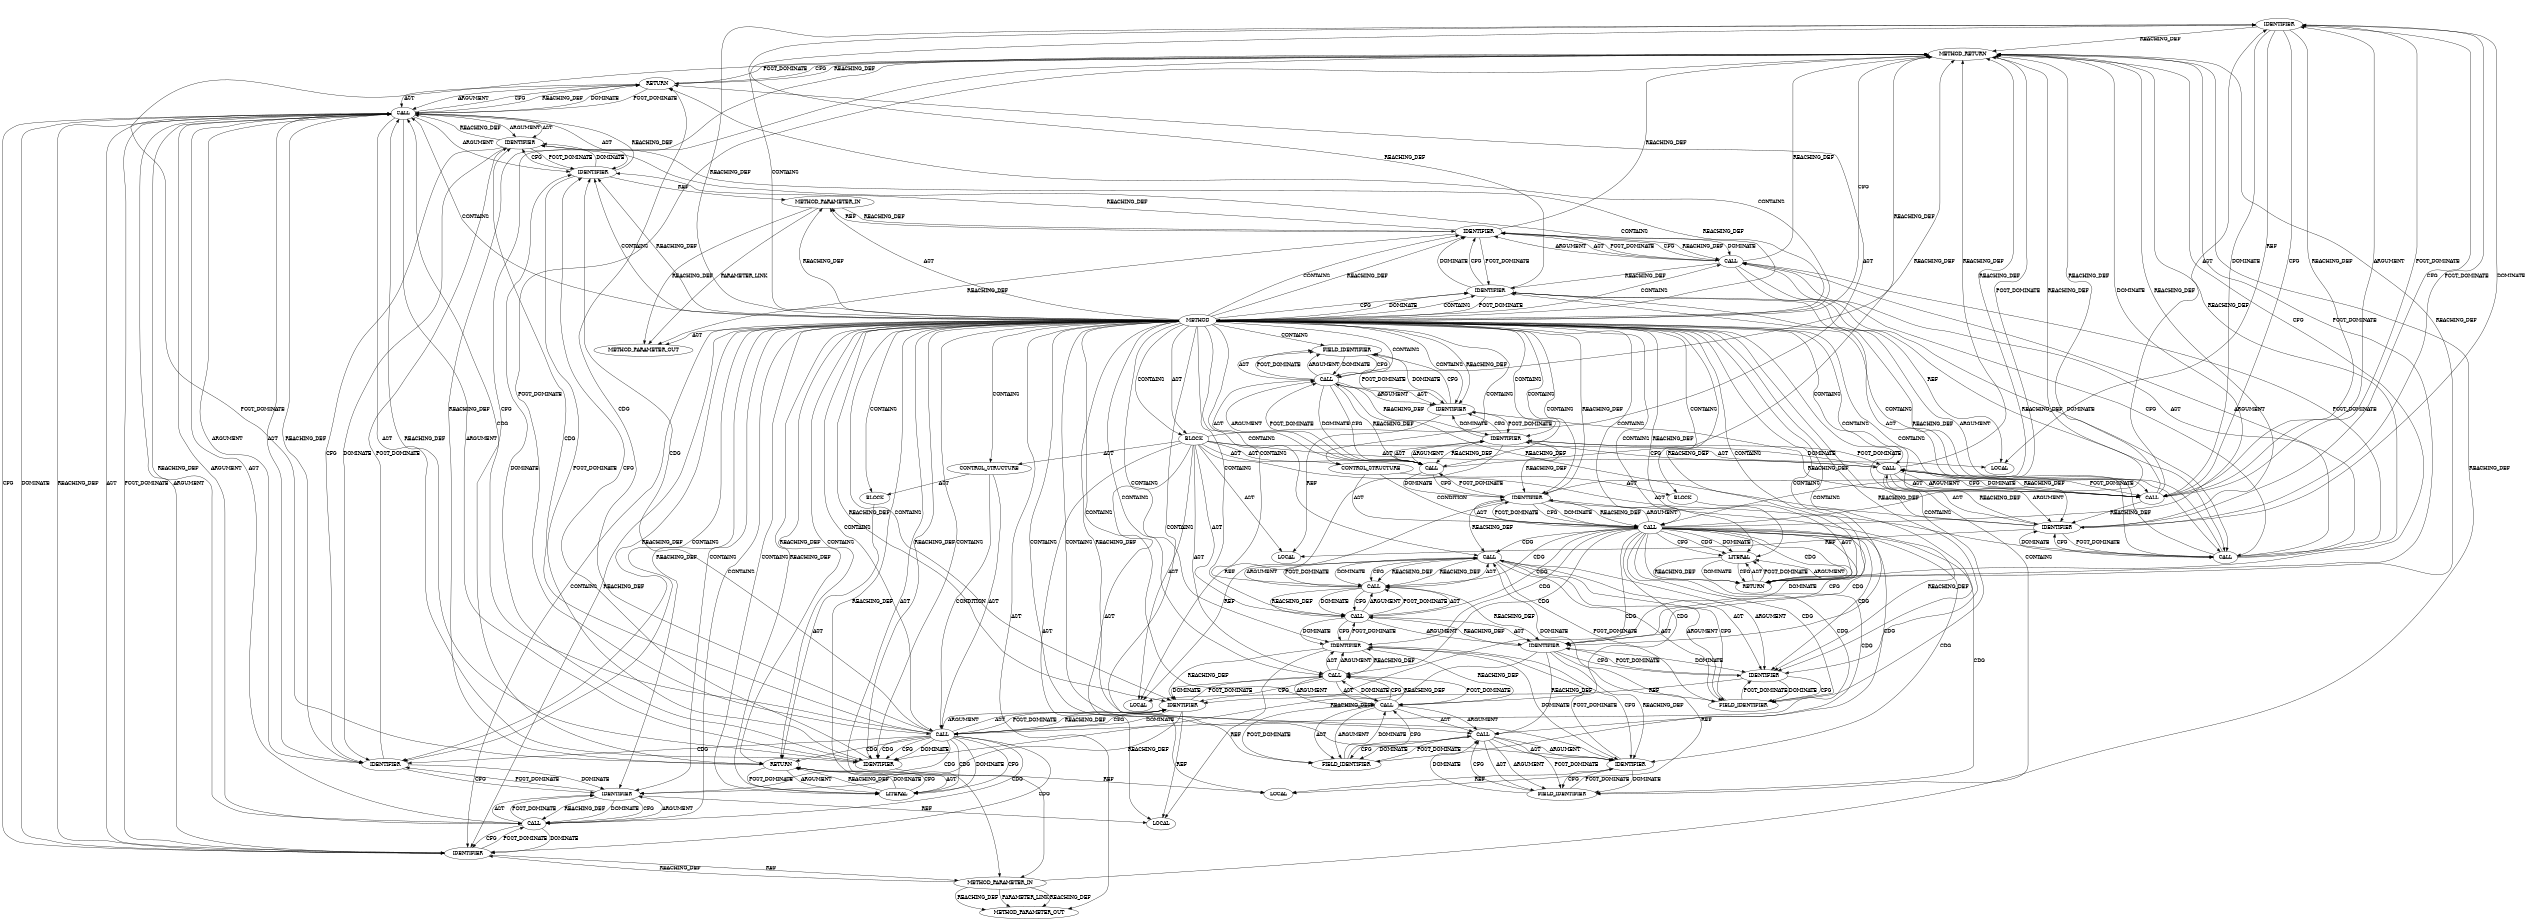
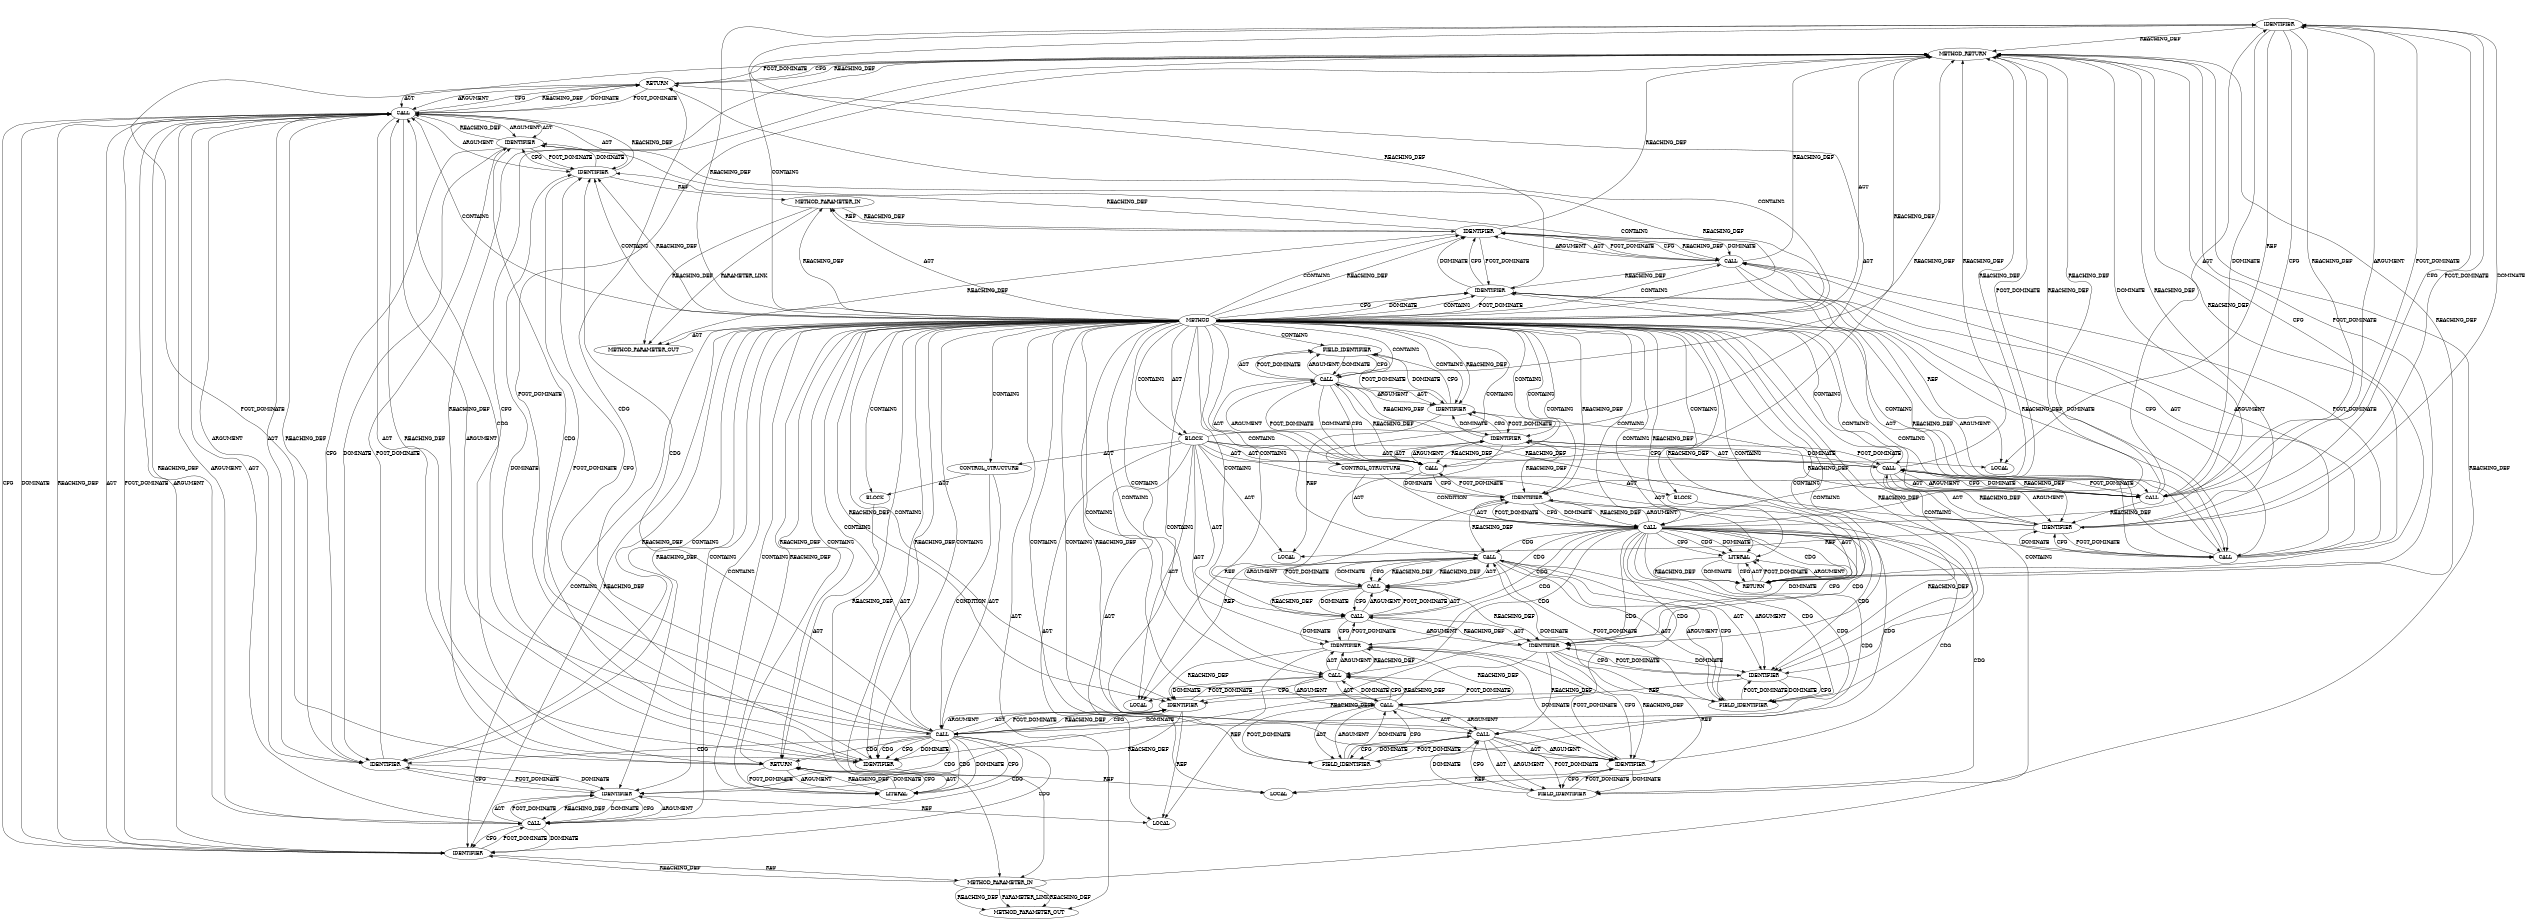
edge "METHOD" -> "METHOD_RETURN": label "CFG" -> "AST"
